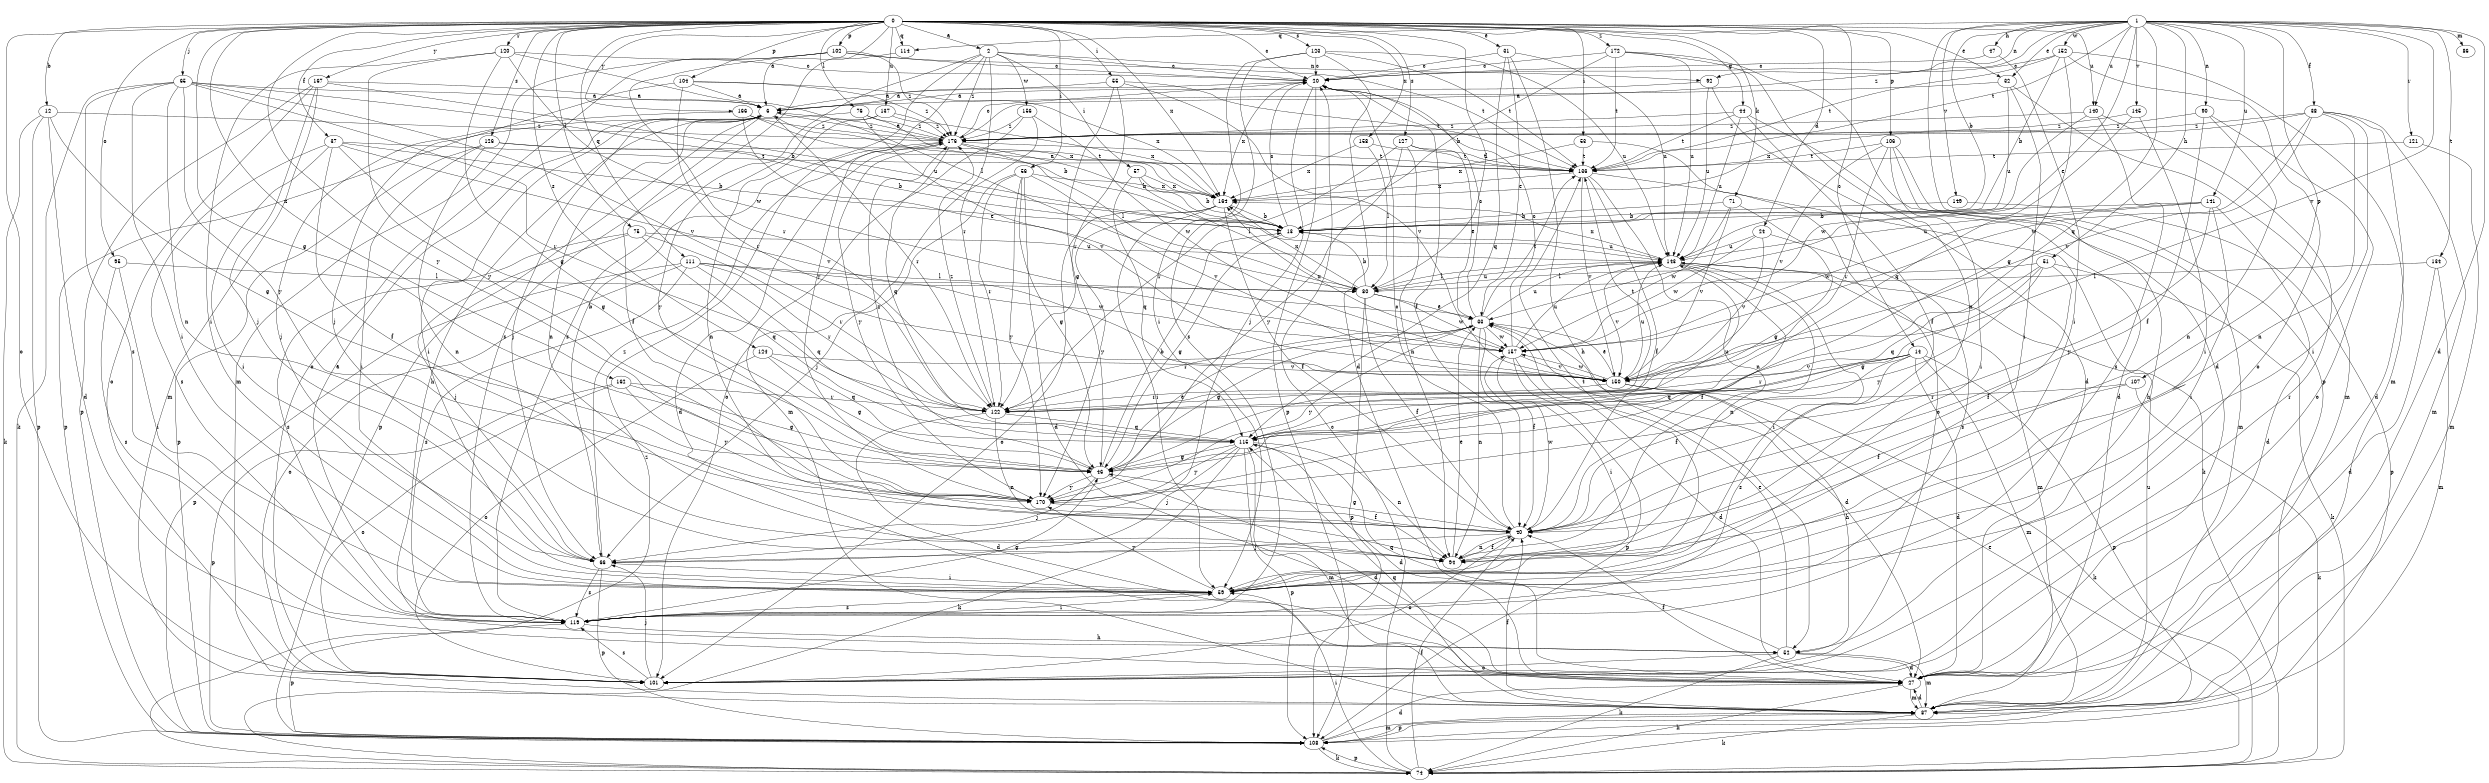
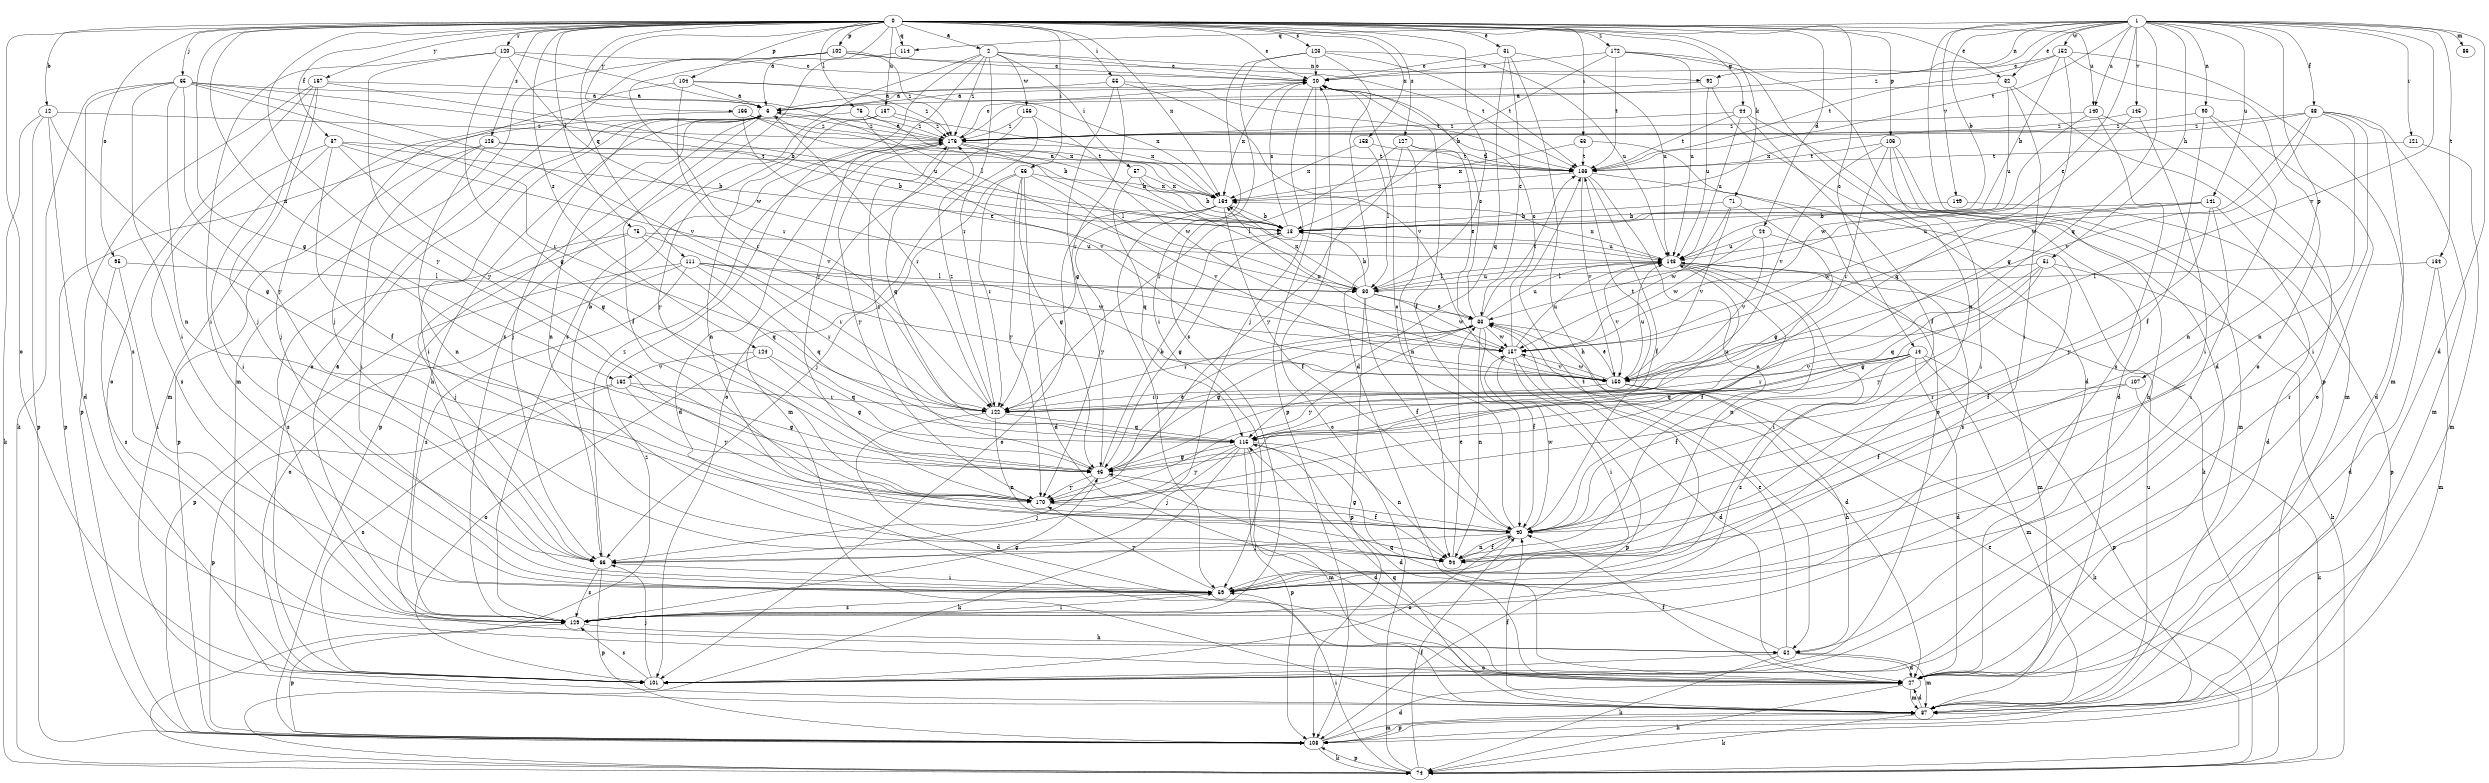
node "47": removed
edge "124" -> "150": now "124" -> "162"
node "119": label "119" -> "129"
